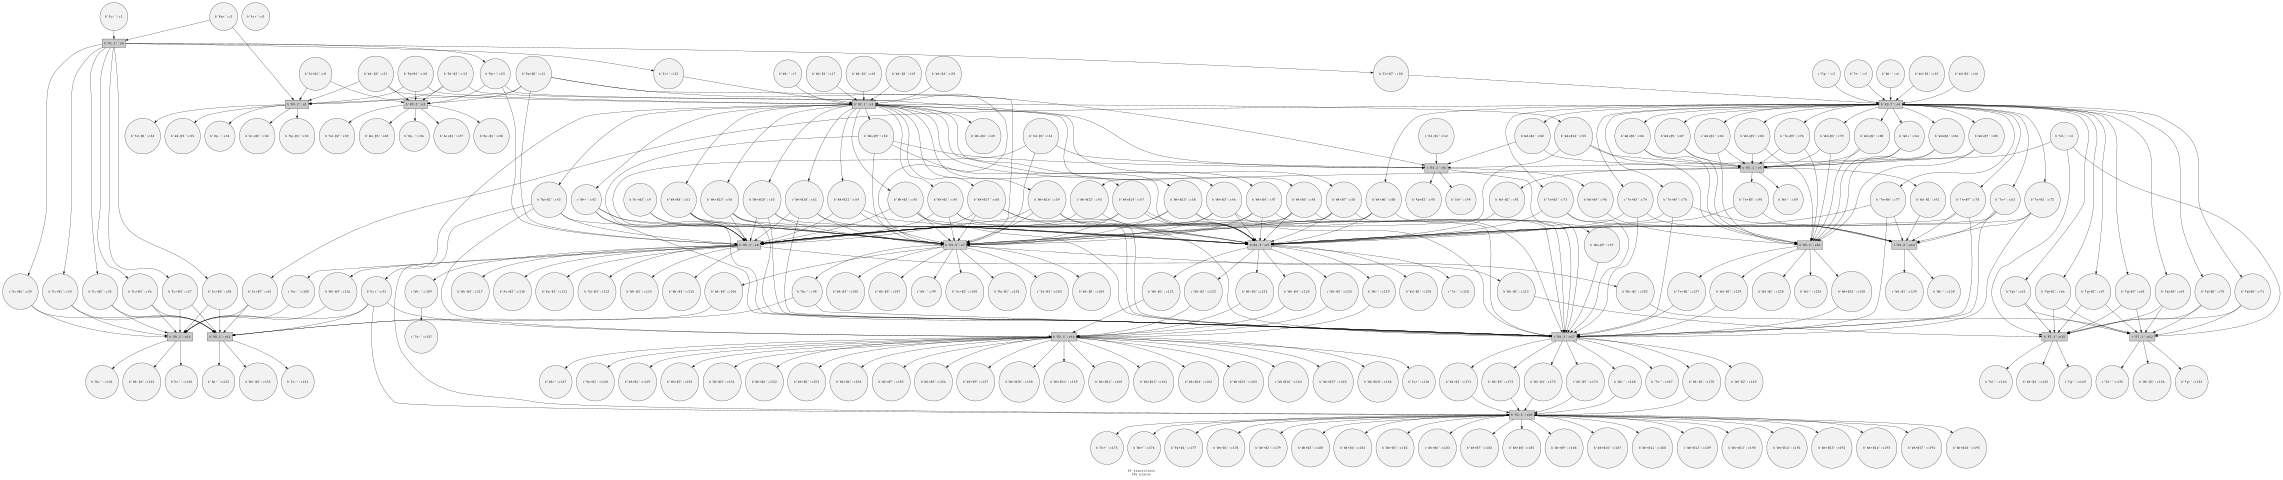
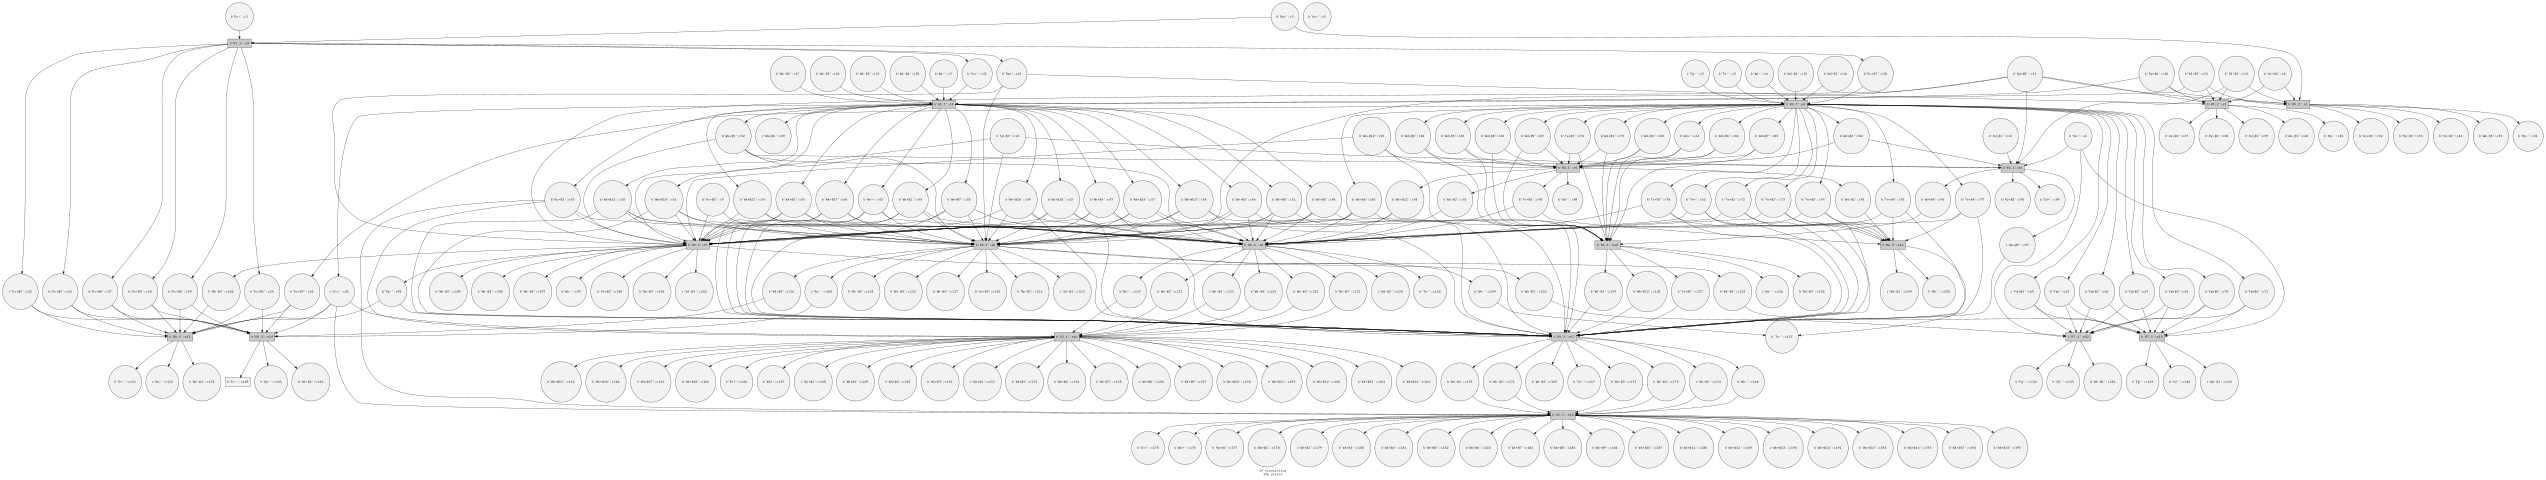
edge "b'R2.1':e3" -> "b'Wk+@12':c55": removed
edge "b'R6.2':e13" -> "b'Te-':c137": added
node "b'Ec-':c140": shape circle -> box
